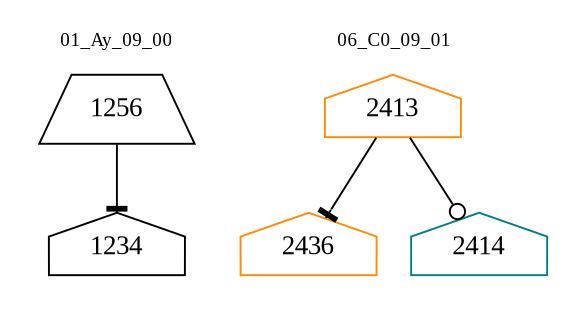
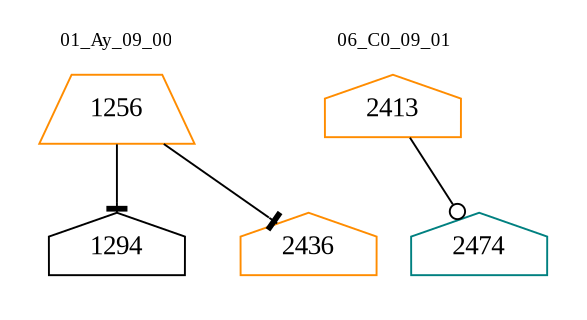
node "1256": color black -> darkorange
edge "2413" -> "2436": now "1256" -> "2436"
node "1234": label "1234" -> "1294"
node "2414": label "2414" -> "2474"
